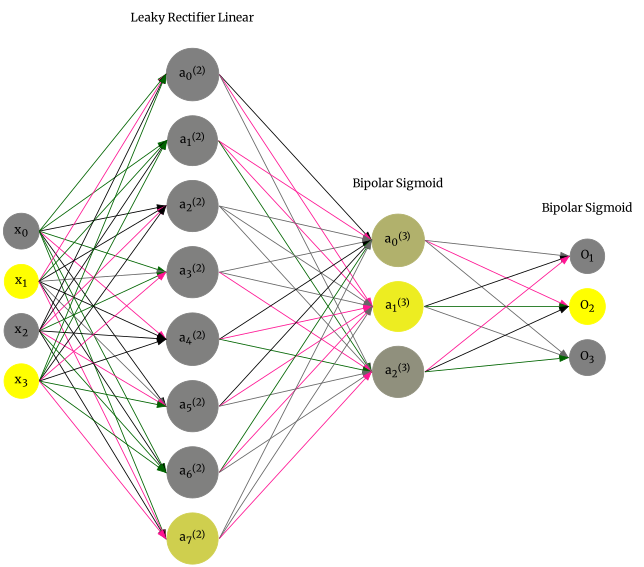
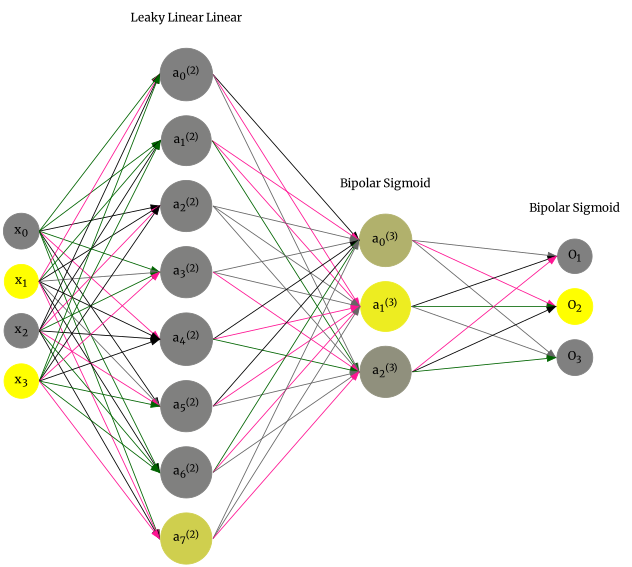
node "Leaky Rectifier Linear": label "Leaky Rectifier Linear" -> "Leaky Linear Linear"
